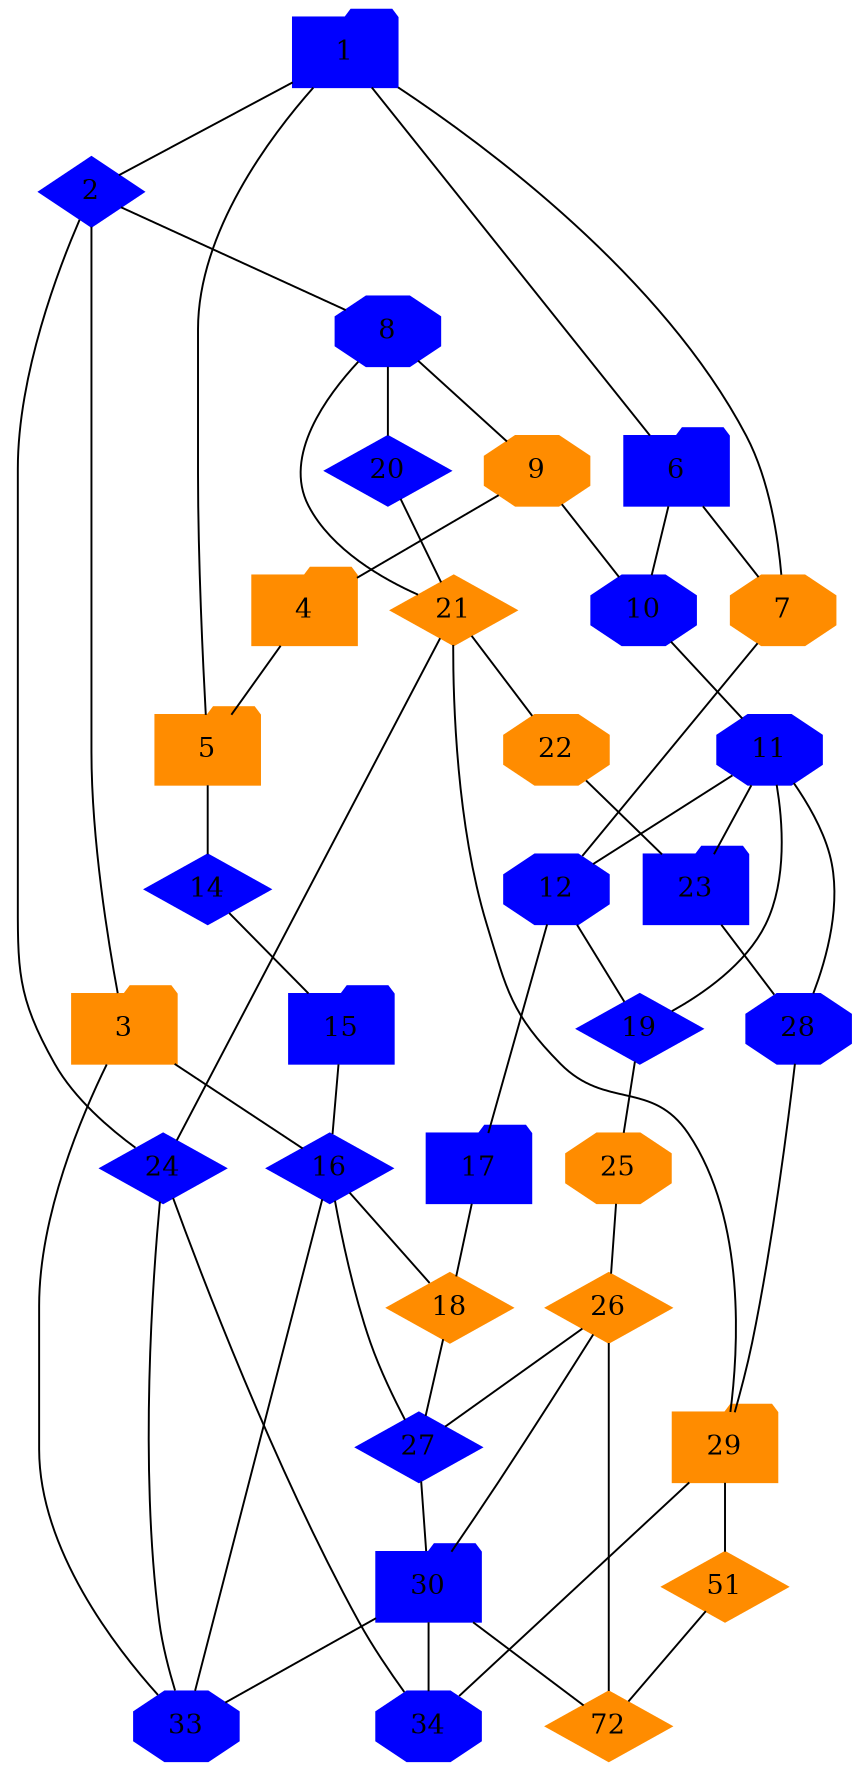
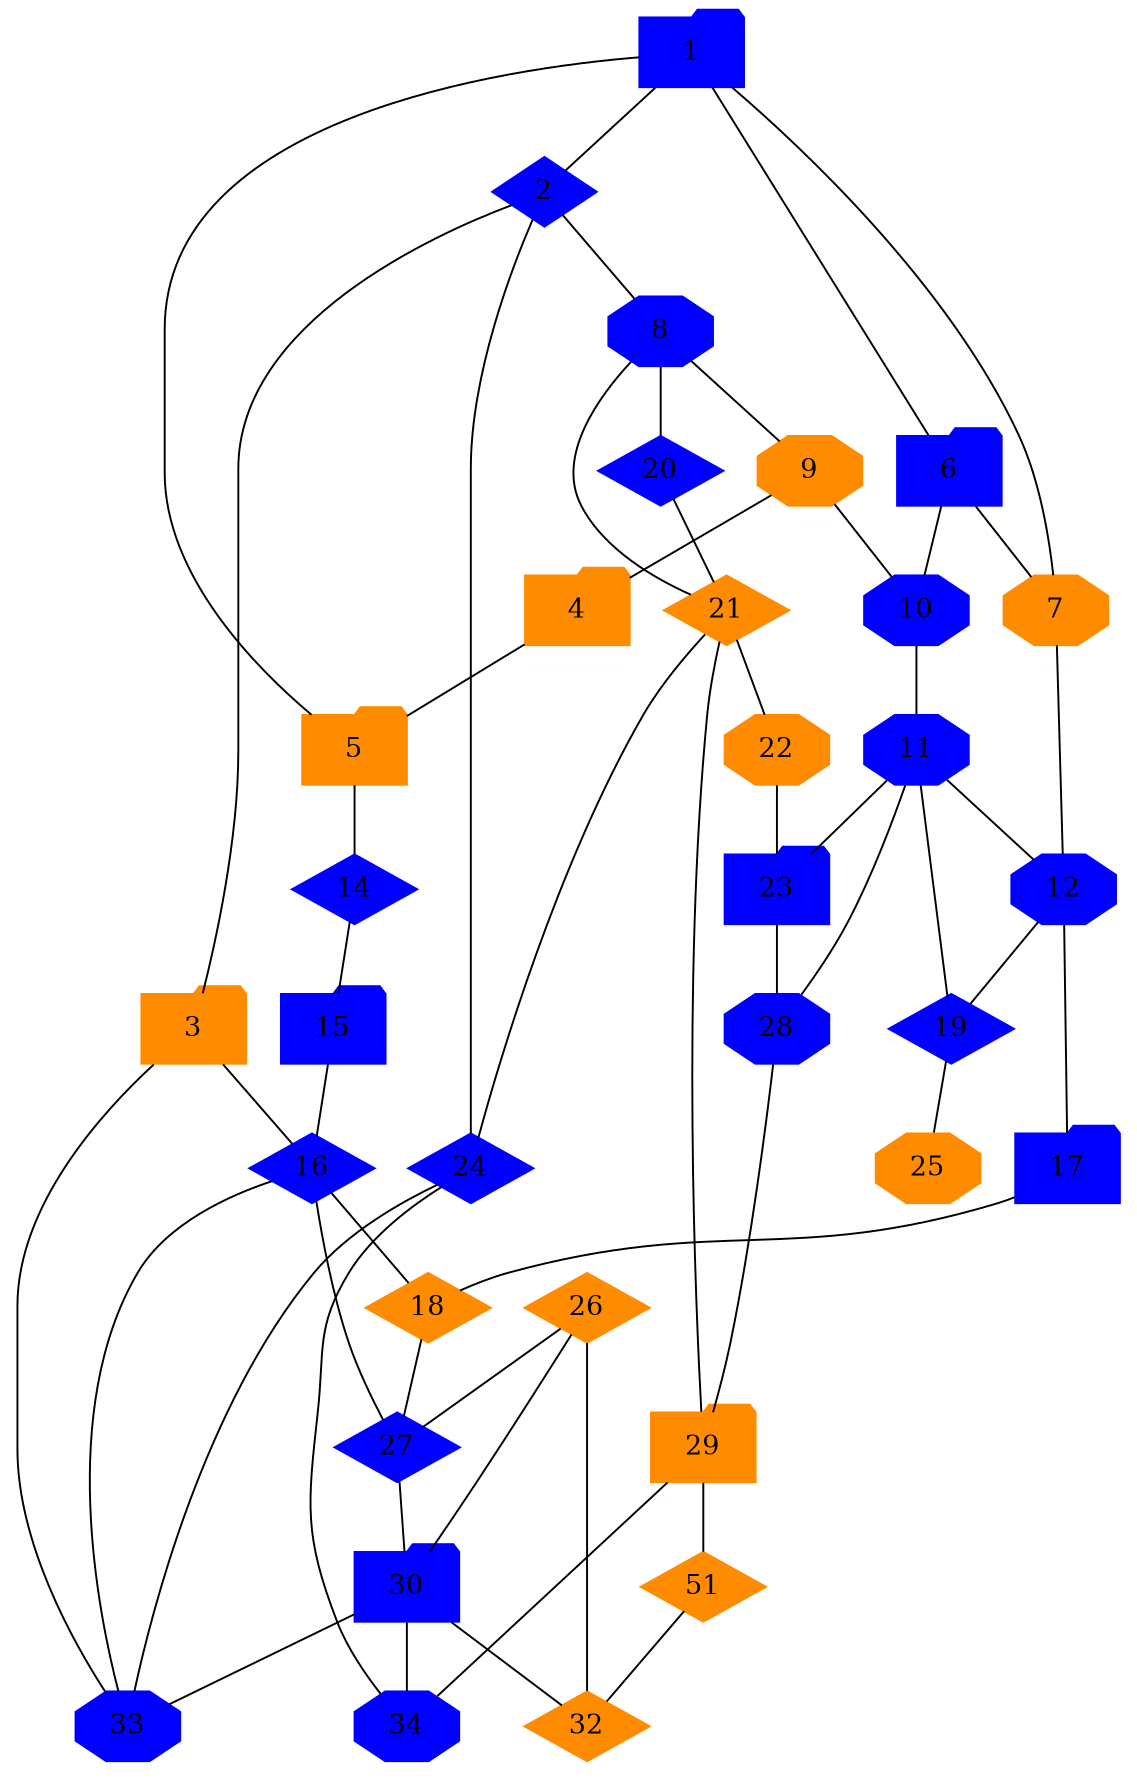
edge "25" -- "26": removed
node "72": label "72" -> "32"
